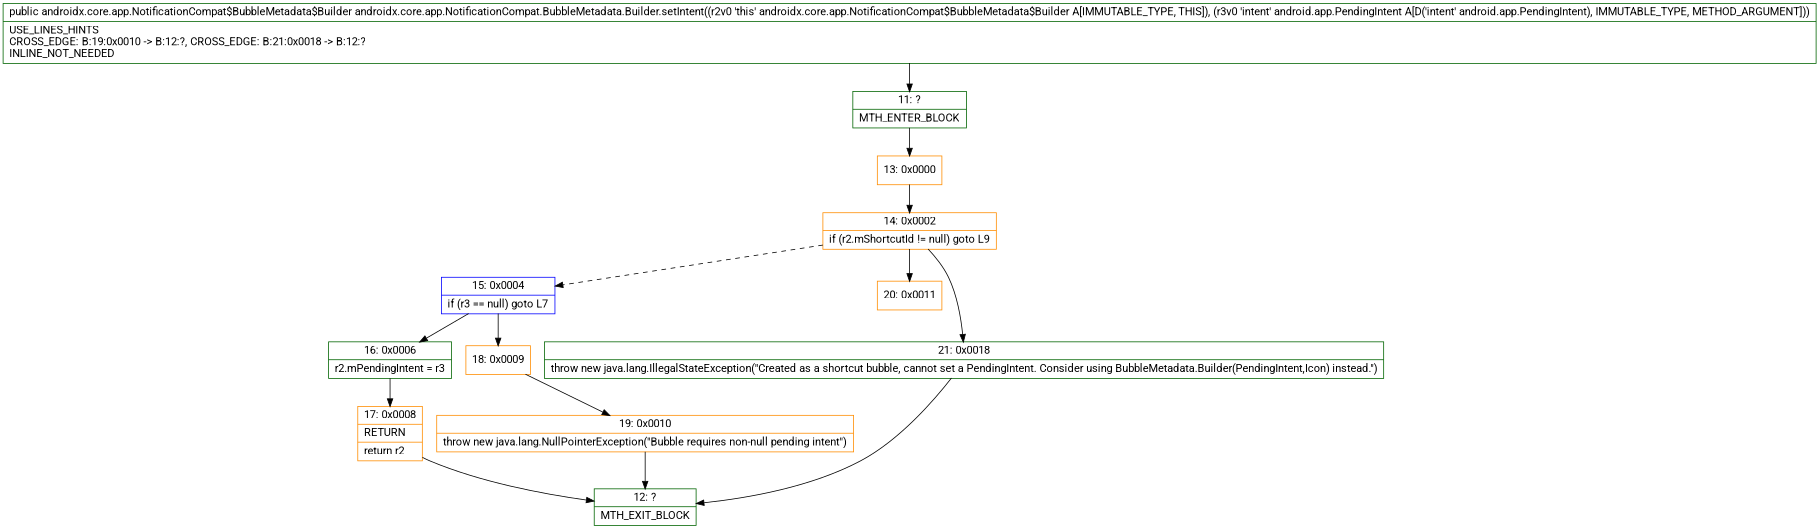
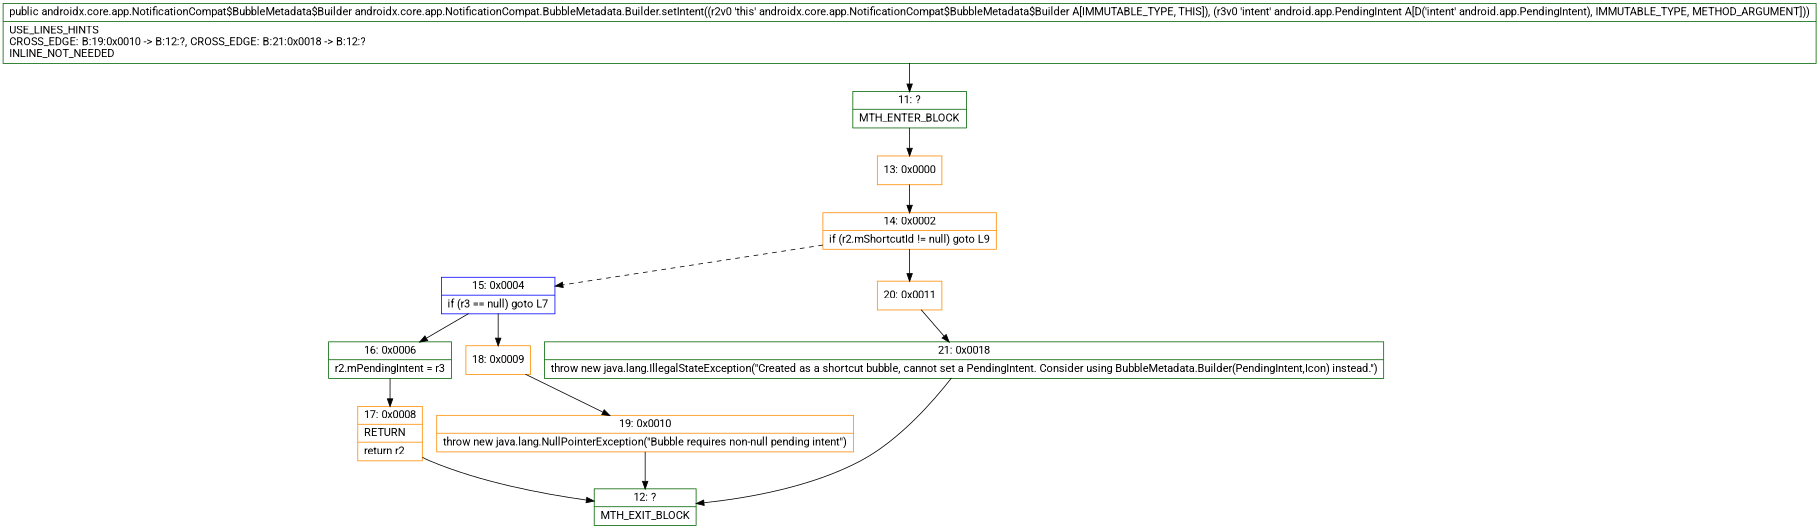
edge "14: 0x0002" -> "21: 0x0018": now "20: 0x0011" -> "21: 0x0018"
